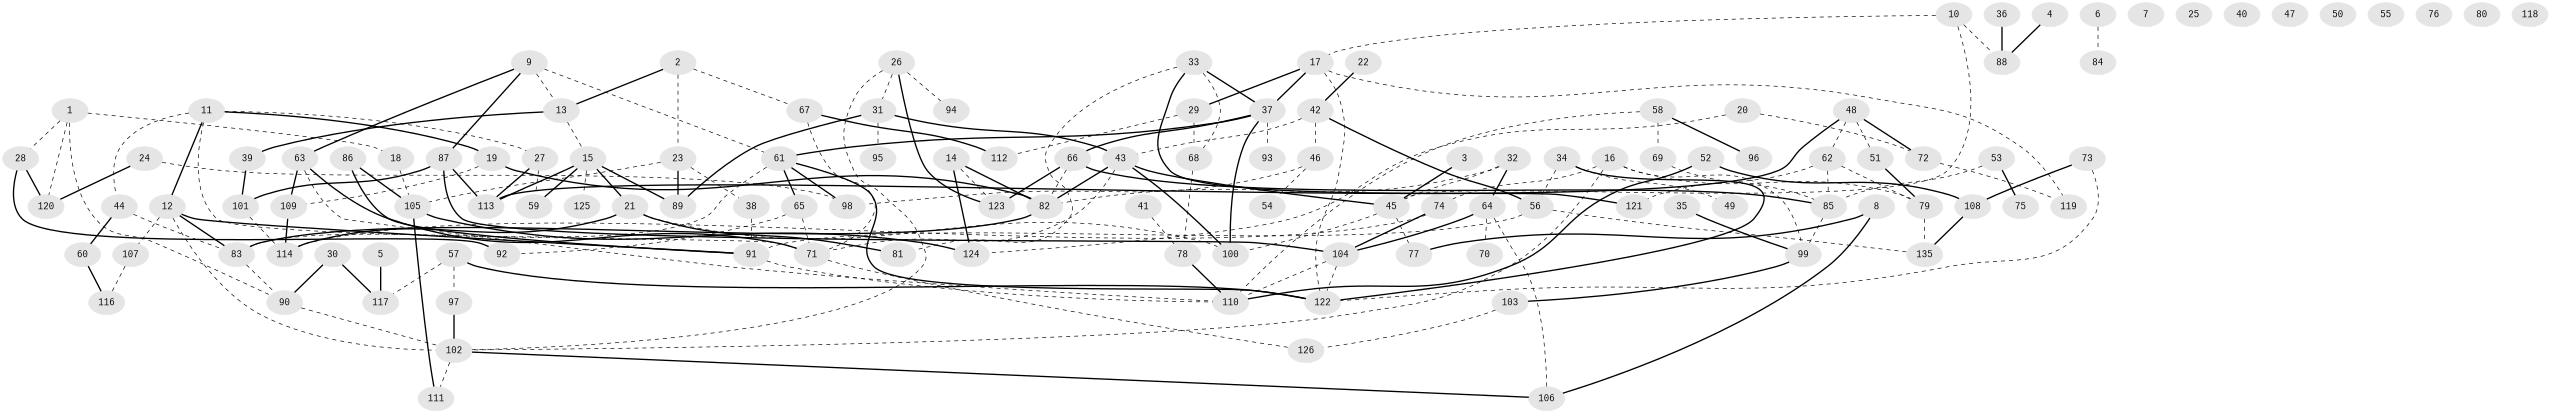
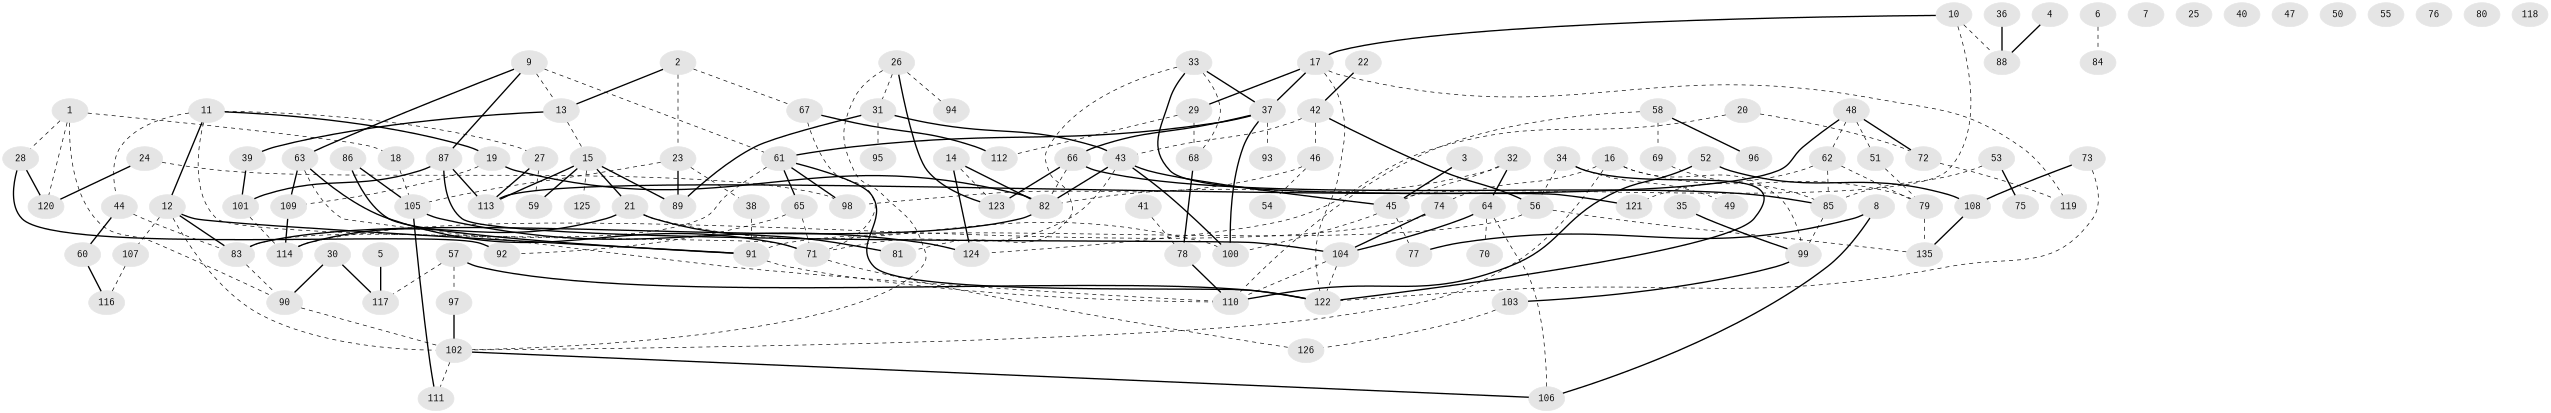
edge "10" -- "17": style dashed -> bold
edge "51" -- "79": style bold -> dashed
edge "68" -- "78": style dashed -> bold
